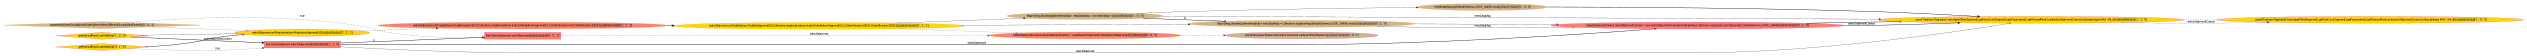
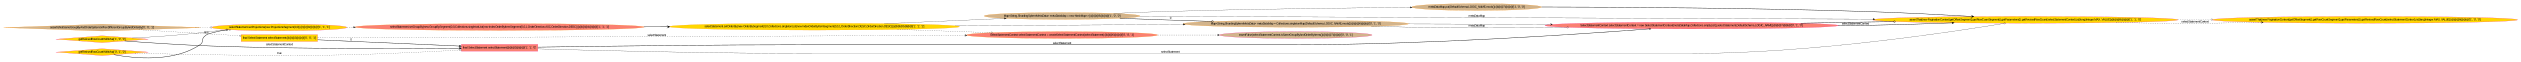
node "final SelectStatement selectStatement@@@2@@@['0', '0', '1']": fillcolor salmon -> gold
edge "final SelectStatement selectStatement@@@2@@@['1', '1', '0']" -> "final SelectStatement selectStatement@@@2@@@['0', '0', '1']": reversed
edge "getRevisedRowCountWithMax['0', '1', '0']" -> "final SelectStatement selectStatement@@@2@@@['1', '1', '0']": arrowhead vee -> odot
